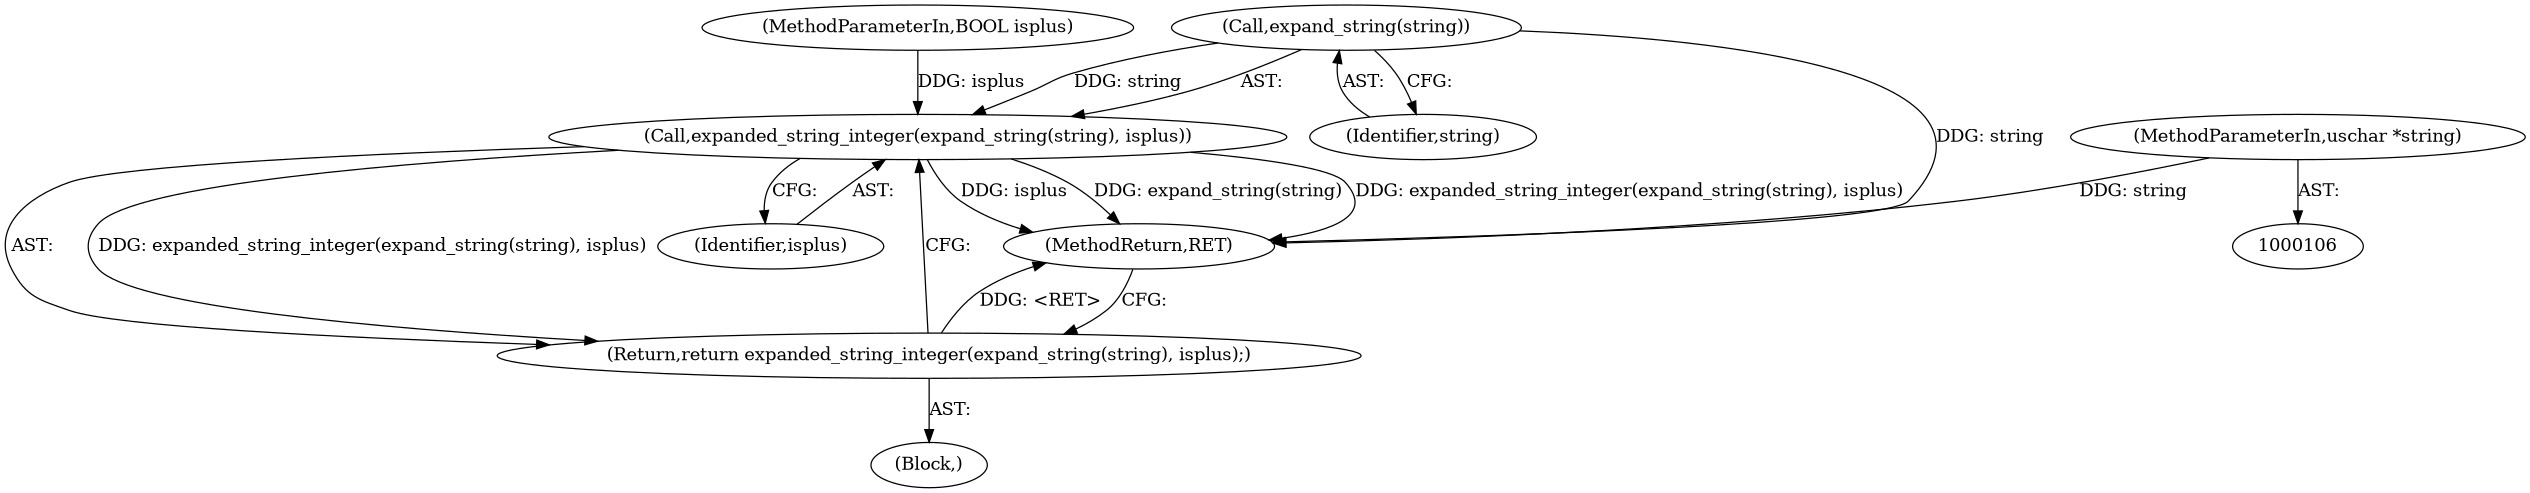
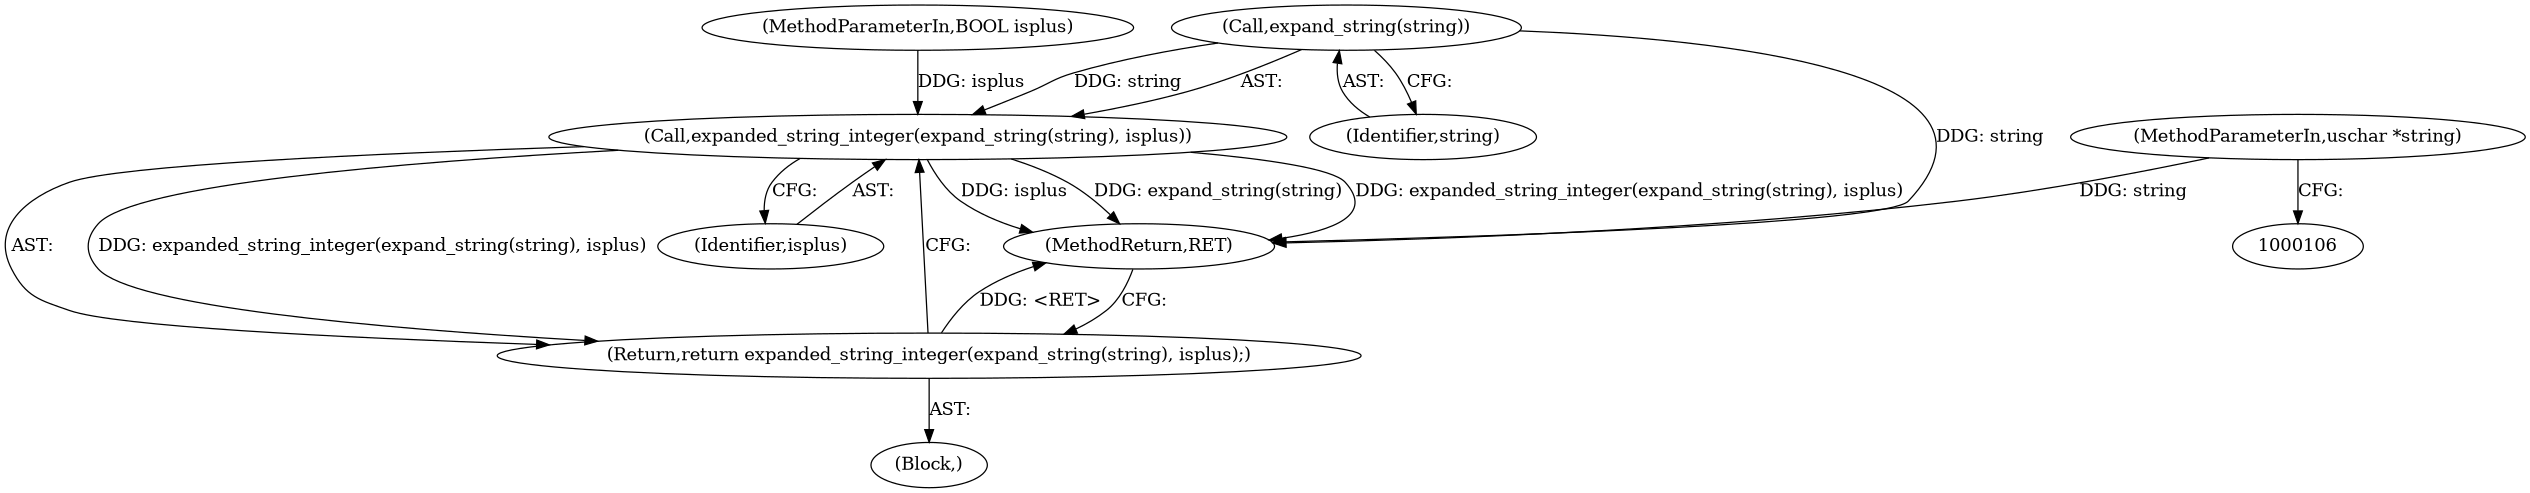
edge "(MethodParameterIn,uschar *string)" -> "1000106": label "AST: " -> "CFG: "
